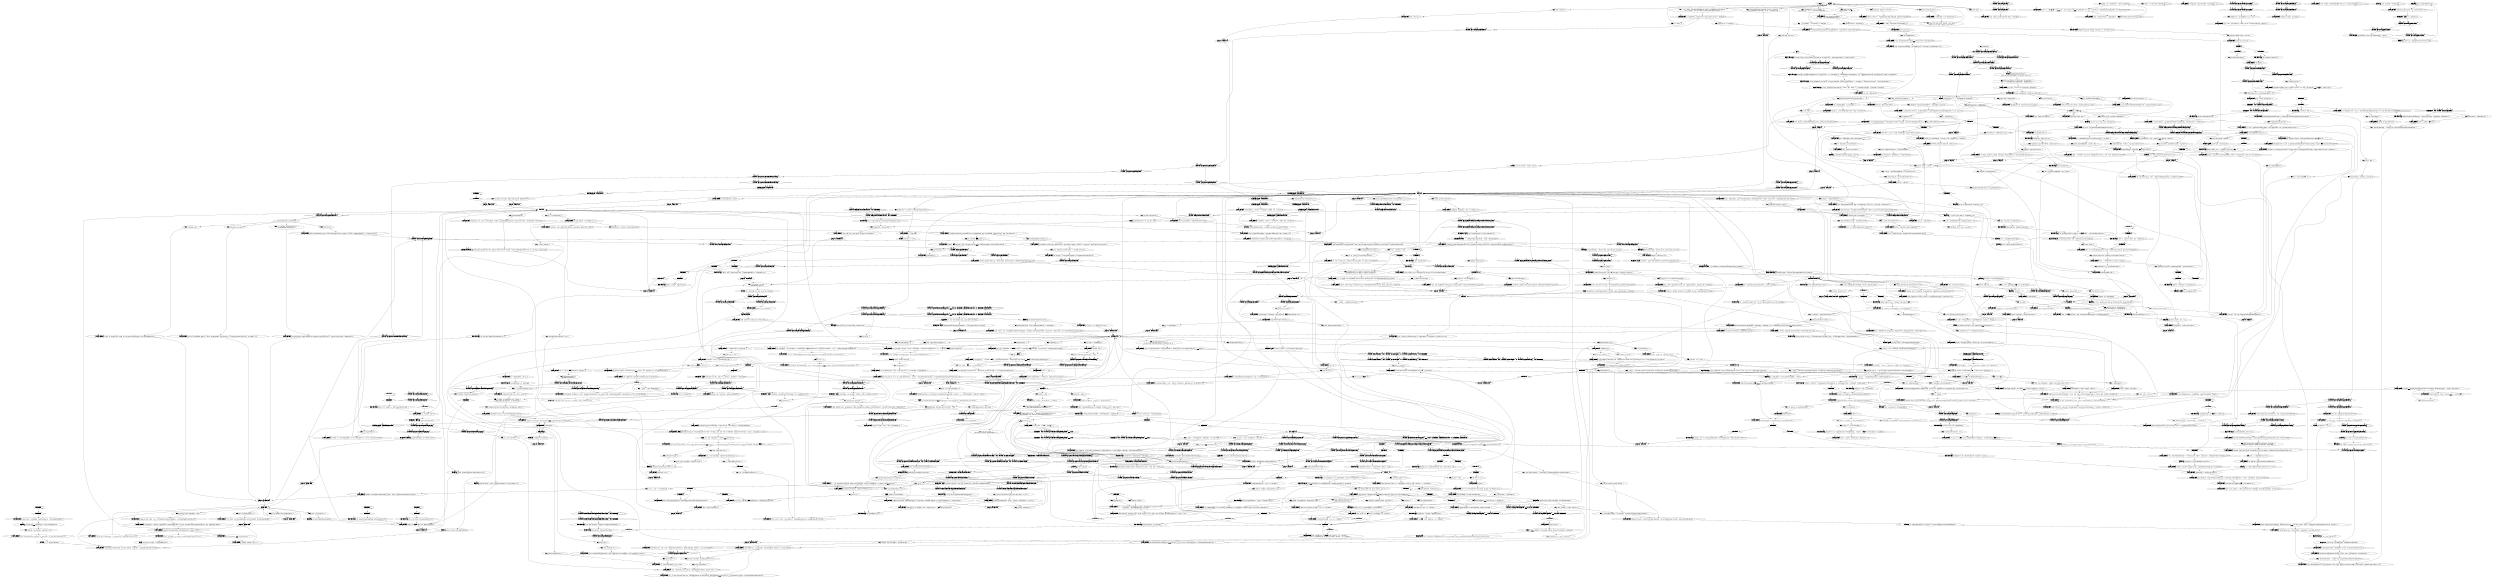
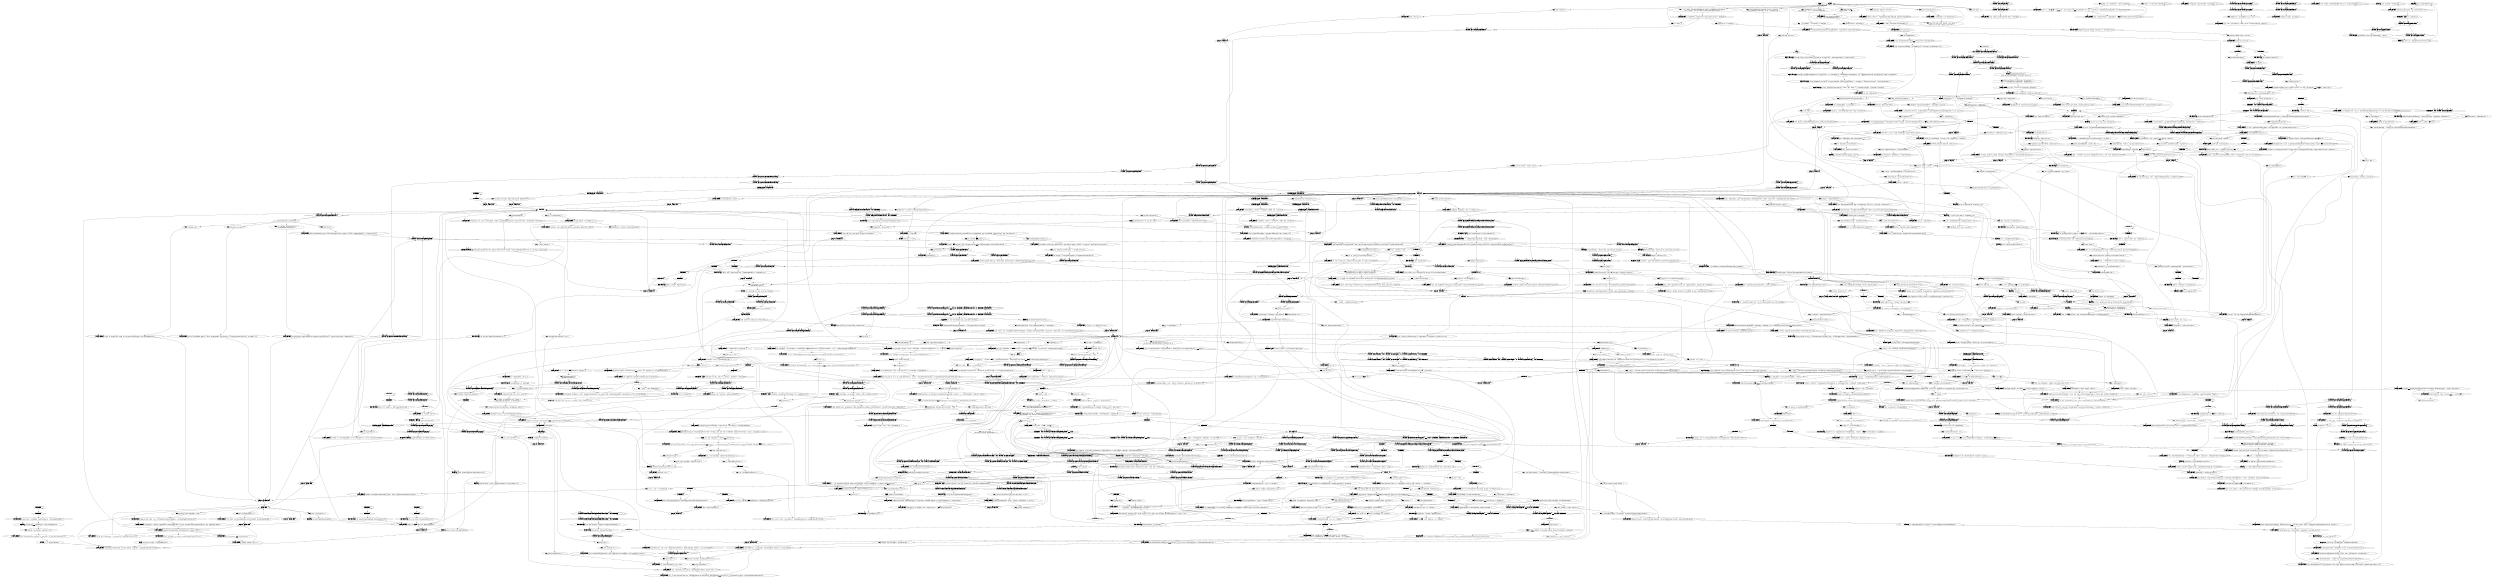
node "我对RCM": label "我对RCM" -> "START"
node "input": label "input" -> "many"
node "cuno_他怎么了_it": label "cuno_他怎么了_it" -> "cuno_did_it"
node "leave warning hub": label "leave warning hub" -> "oranjese warning hub"
node "You: “接下来发生了什么？”": removed
node "You: “为什么我得通过弓箭手才能接触到委员会？”": removed
